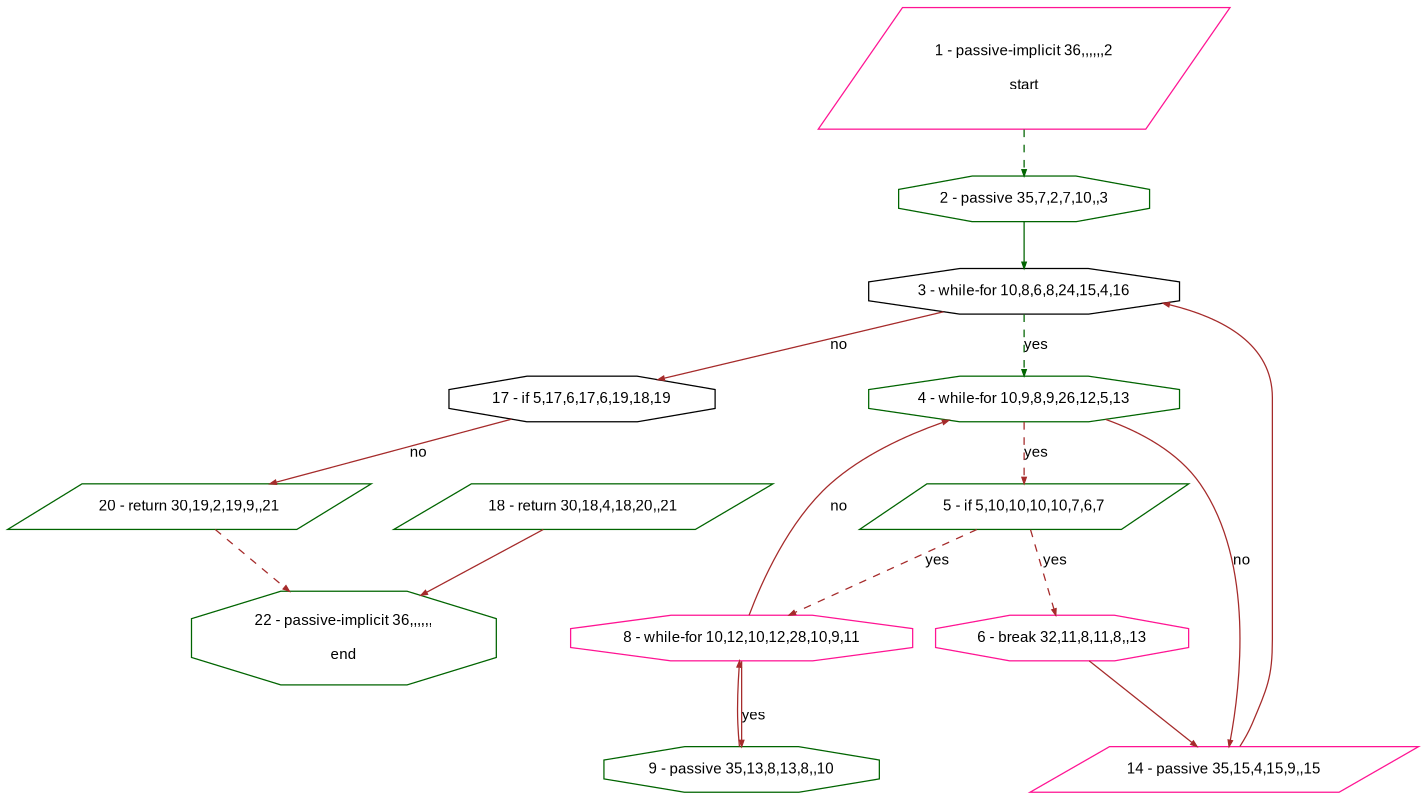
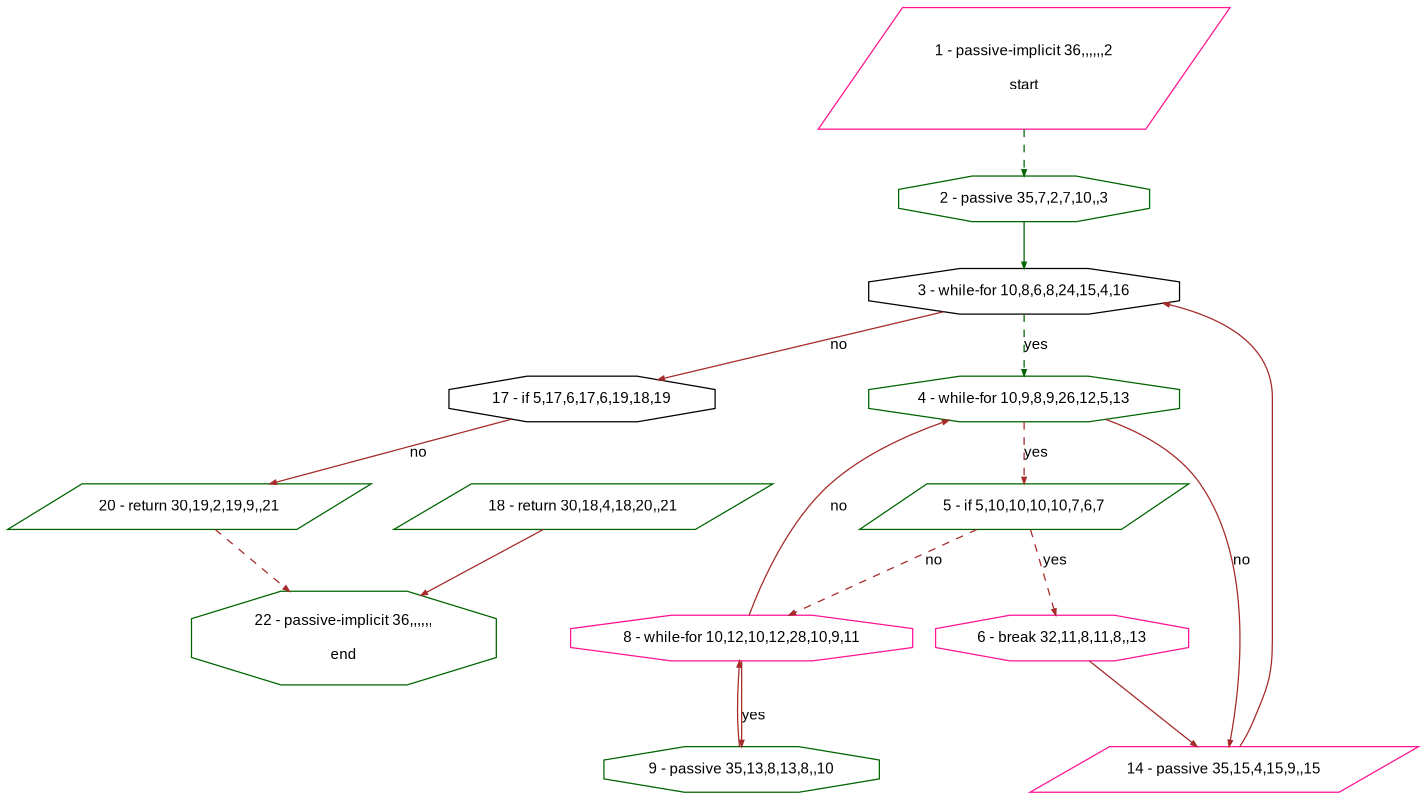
edge "5 - if 5,10,10,10,10,7,6,7" -> "8 - while-for 10,12,10,12,28,10,9,11": label "yes" -> "no"
